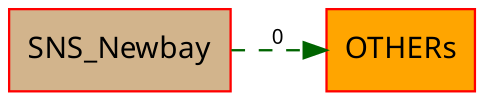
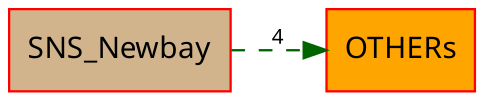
edge "SNS_Newbay" -> "OTHERs": label "0" -> "4"
